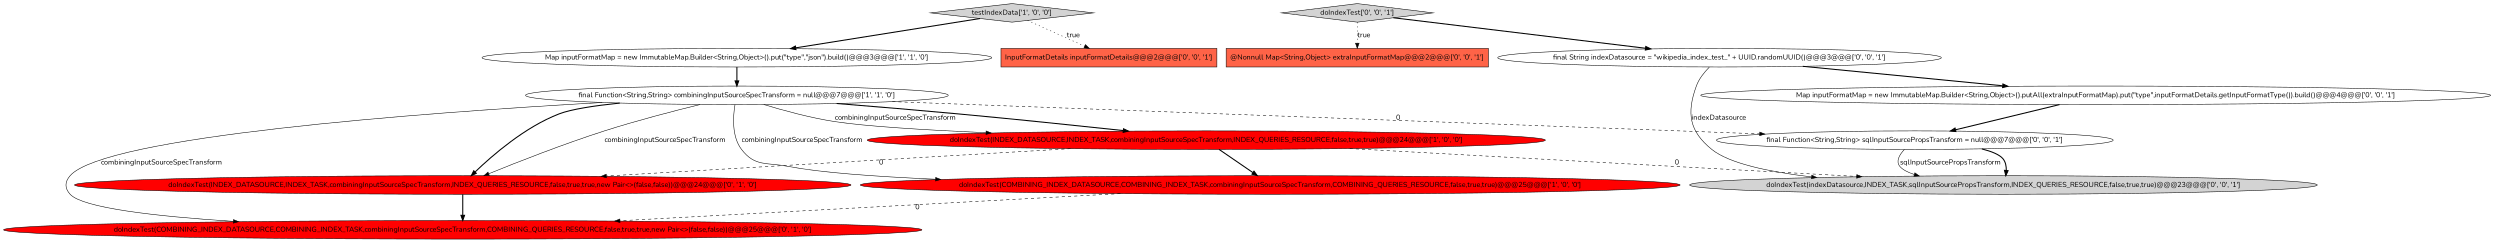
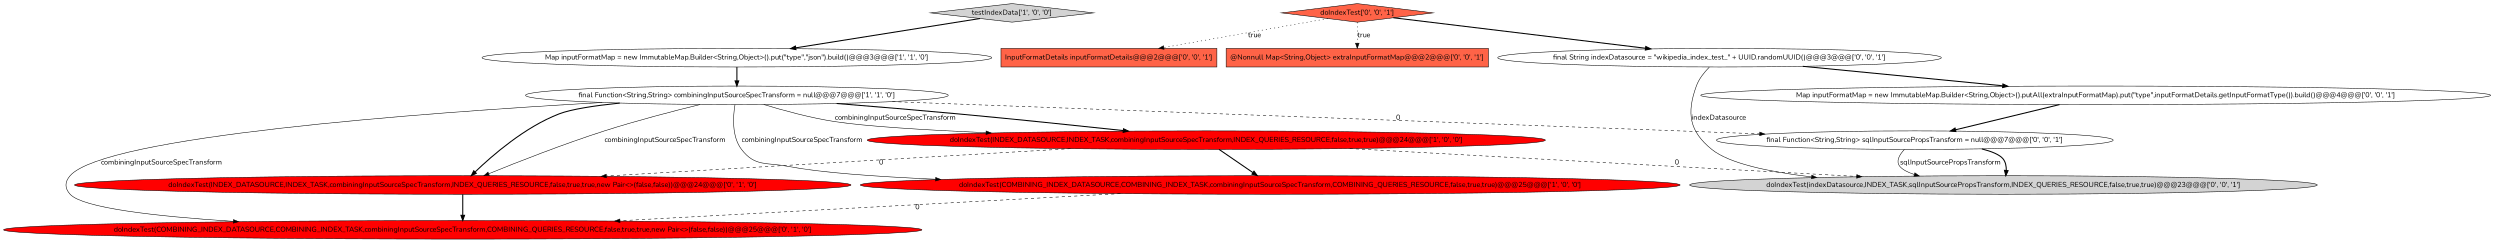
node "doIndexTest['0', '0', '1']": fillcolor lightgray -> tomato
edge "testIndexData['1', '0', '0']" -> "InputFormatDetails inputFormatDetails@@@2@@@['0', '0', '1']": now "doIndexTest['0', '0', '1']" -> "InputFormatDetails inputFormatDetails@@@2@@@['0', '0', '1']"
